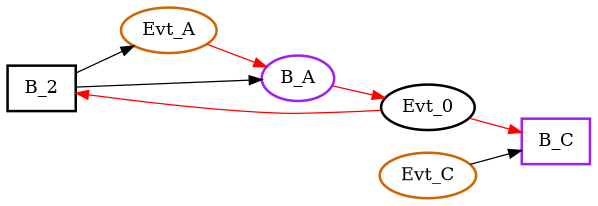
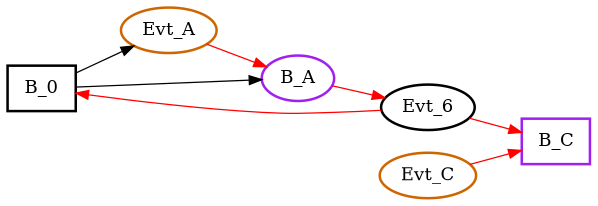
node "B_2": label "B_2" -> "B_0"
node "Evt_0": label "Evt_0" -> "Evt_6"
edge "Evt_C" -> "B_C": color black -> red
